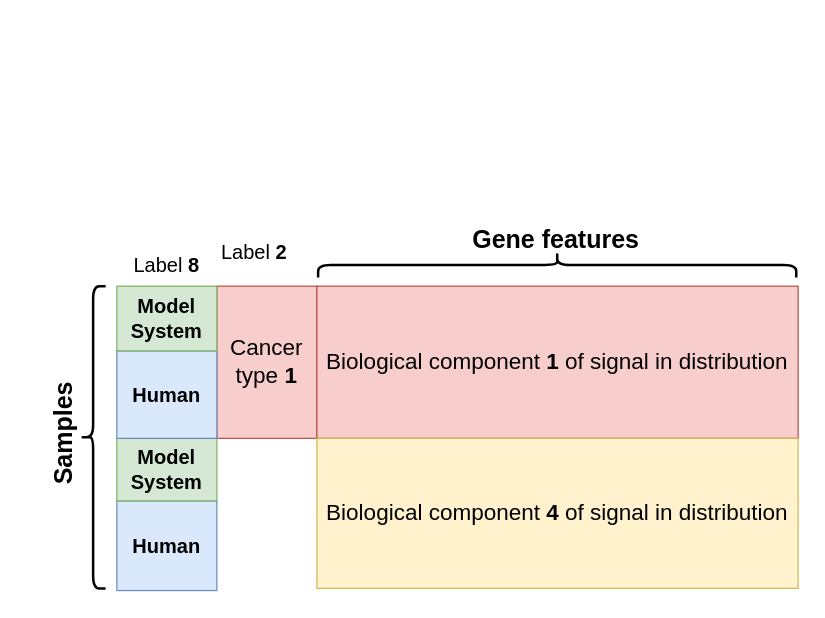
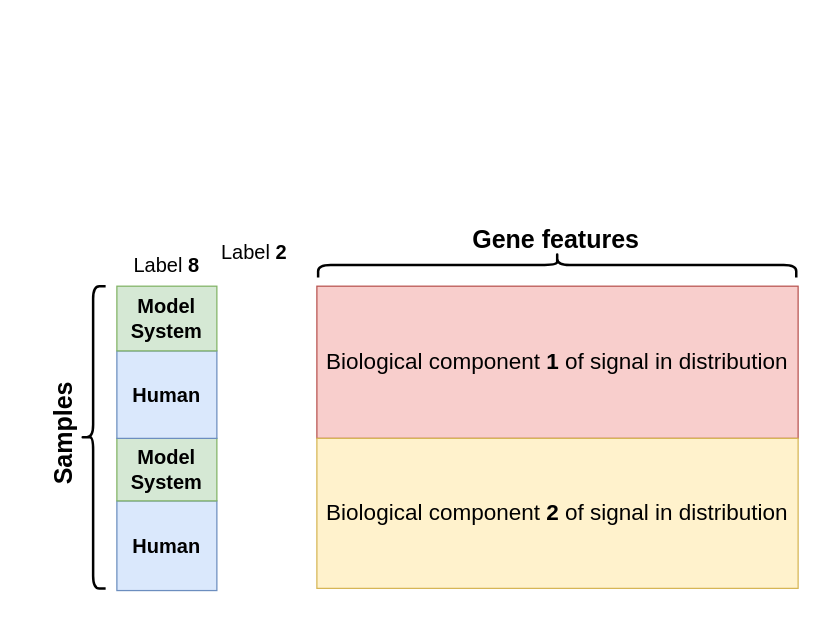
node "Cancer type 1": removed
node "Biological component 4 of signal in distribution": label "Biological component 4 of signal in distribution" -> "Biological component 2 of signal in distribution"
